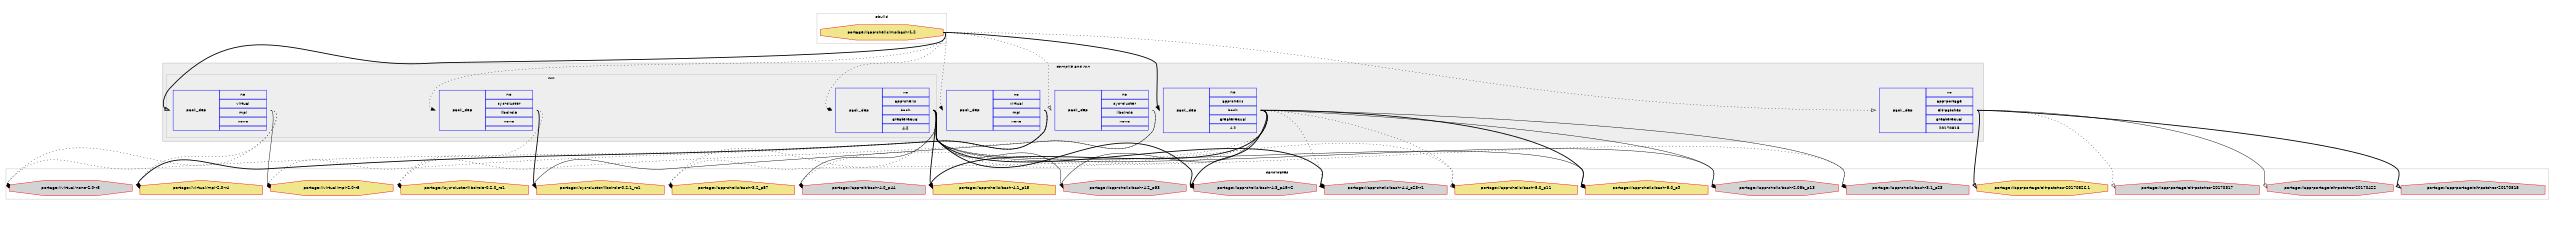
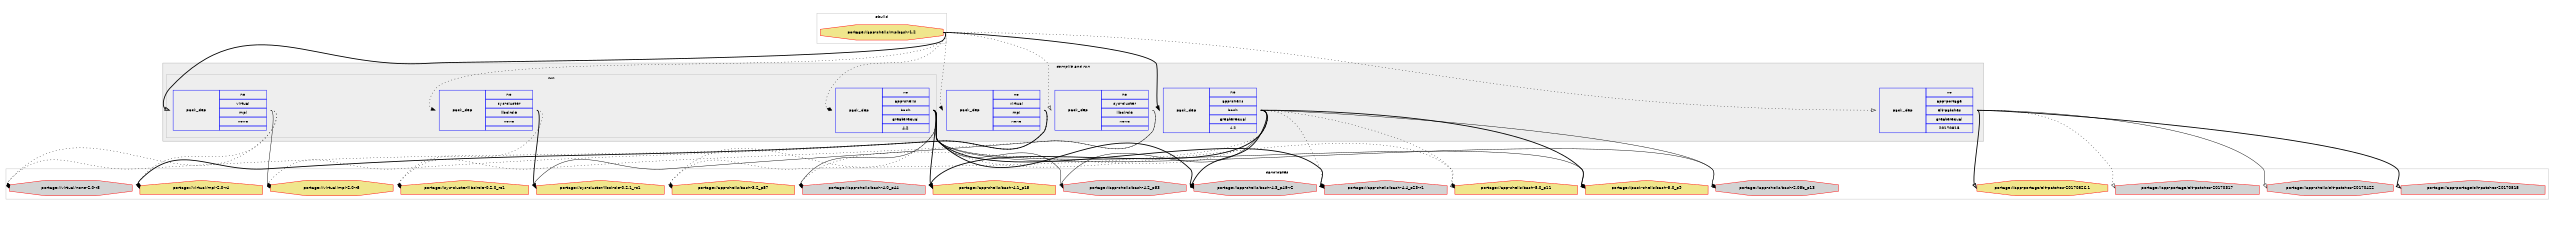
node "portage://app-elt/bash-4.0_p44": label "portage://app-elt/bash-4.0_p44" -> "portage://app-shells/bash-4.0_p44"
node "portage://app-shells/bash-5.0_p9": label "portage://app-shells/bash-5.0_p9" -> "portage://pack-shells/bash-5.0_p9"
node "portage://app-shells/bash-3.1_p23": removed
node "portage://app-portage/elt-patches-20170422": label "portage://app-portage/elt-patches-20170422" -> "portage://app-shells/elt-patches-20170422"
